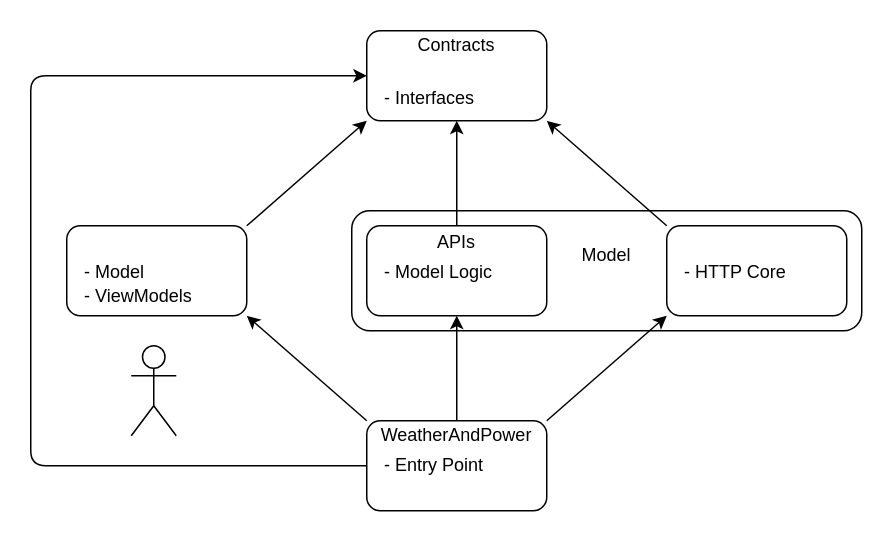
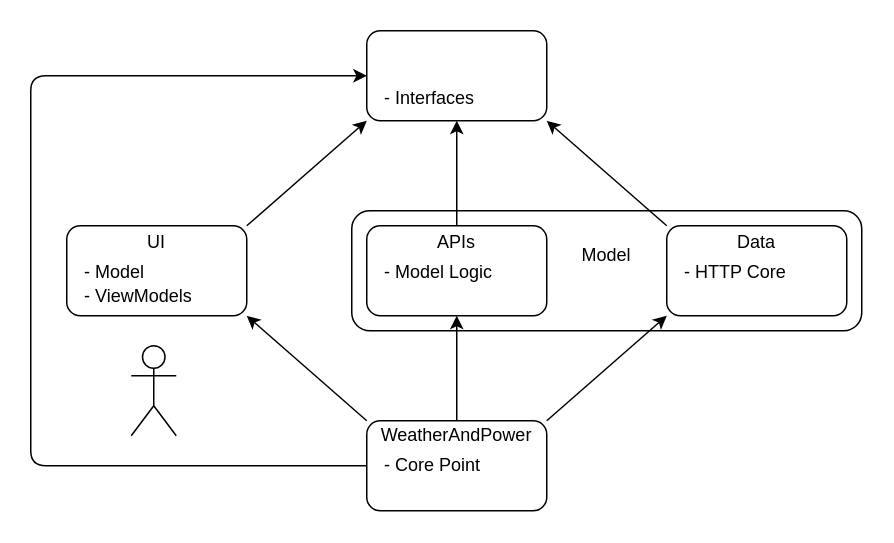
node "Contracts": removed
node "UI": added
node "Data": added
node "- Entry Point": label "- Entry Point" -> "- Core Point"
